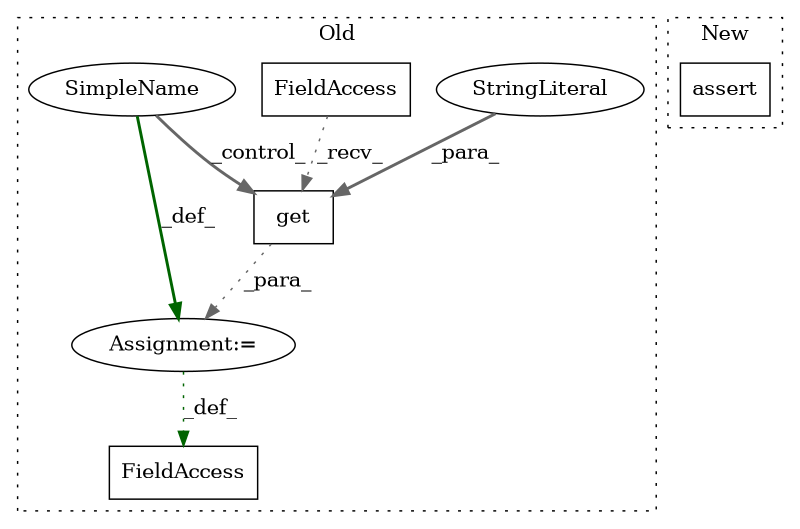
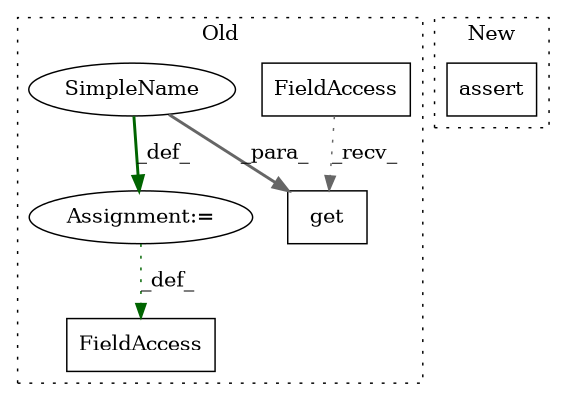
node "StringLiteral": removed
edge "SimpleName" -> "get": label "_control_" -> "_para_"
edge "get" -> "Assignment:=": removed, label "_para_"
